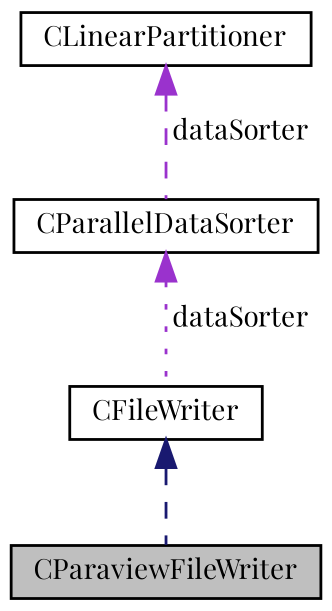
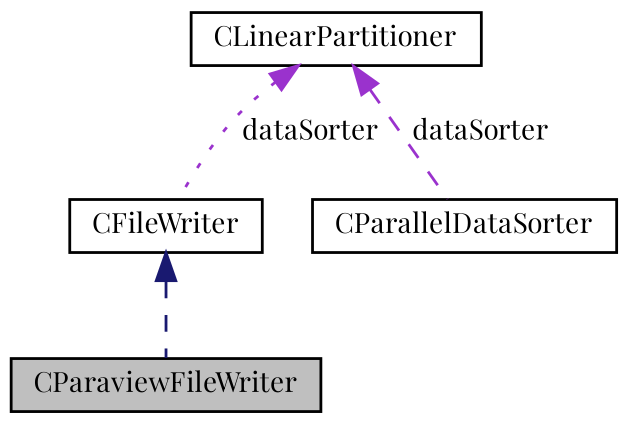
edge "CFileWriter" -> "CParallelDataSorter": now "CFileWriter" -> "CLinearPartitioner"
